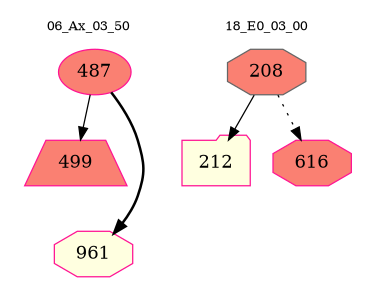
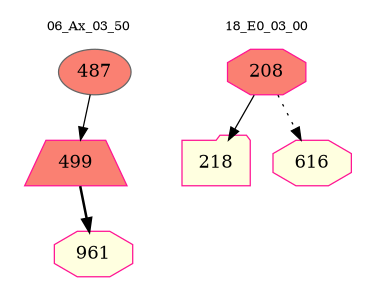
node "487": color deeppink -> gray40
node "208": color gray40 -> deeppink
edge "487" -> "961": now "499" -> "961"
node "212": label "212" -> "218"
node "616": fillcolor salmon -> lightyellow
